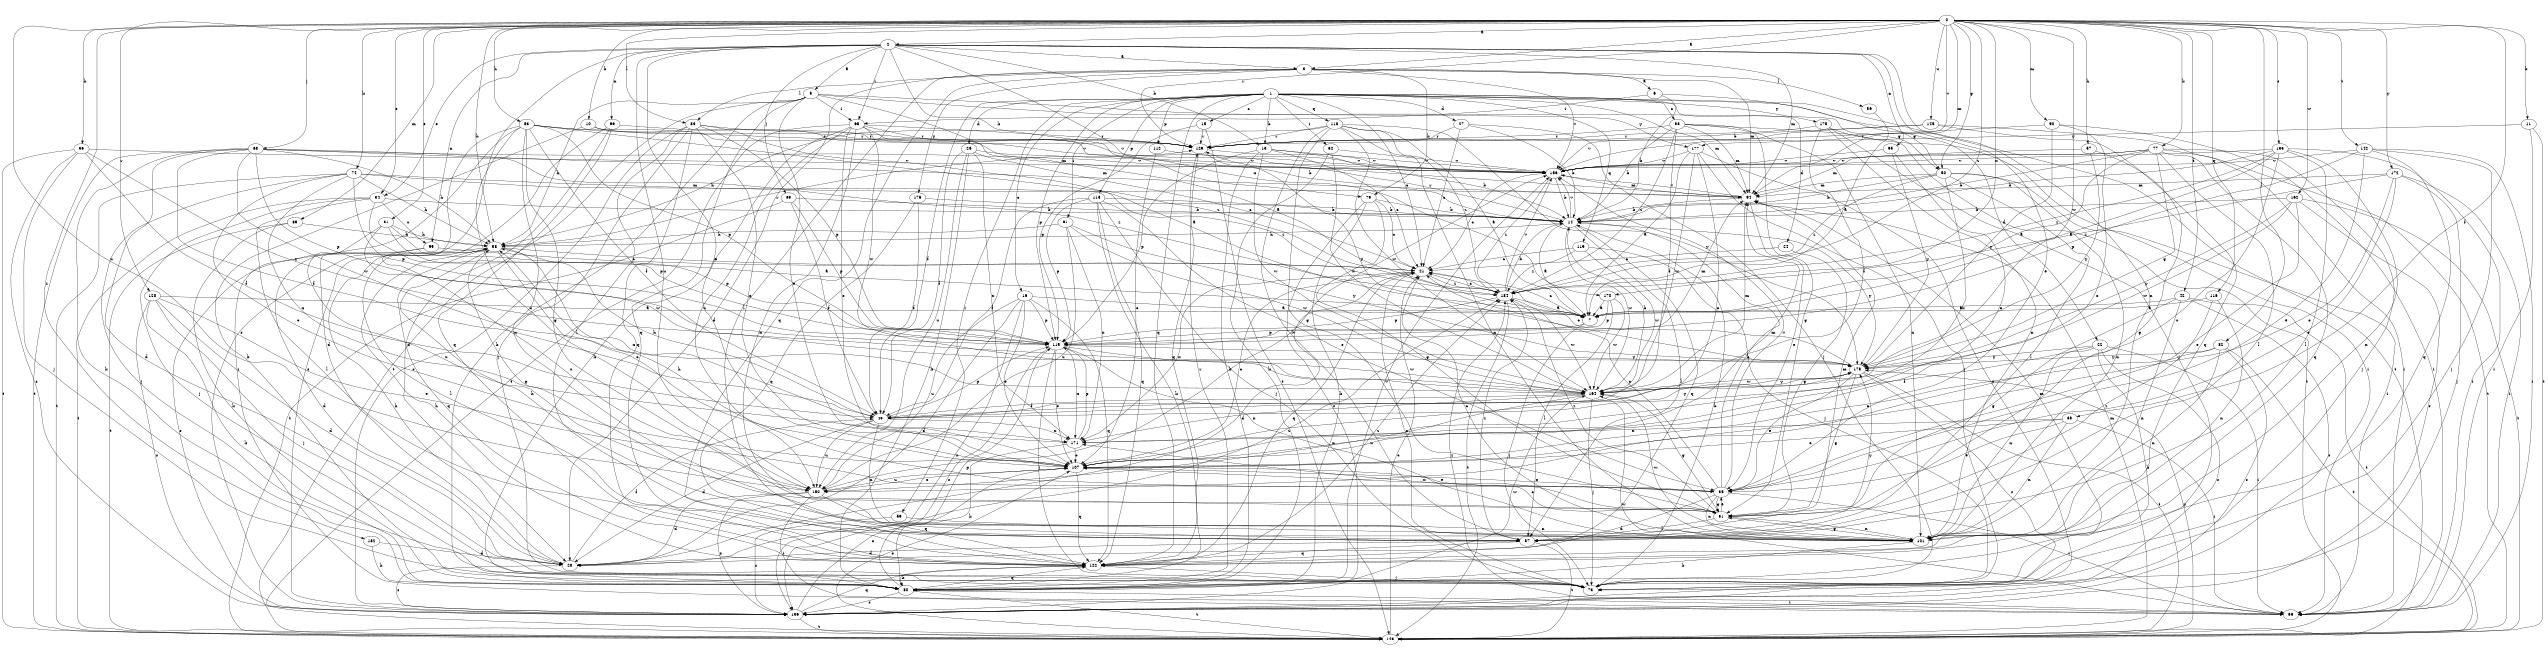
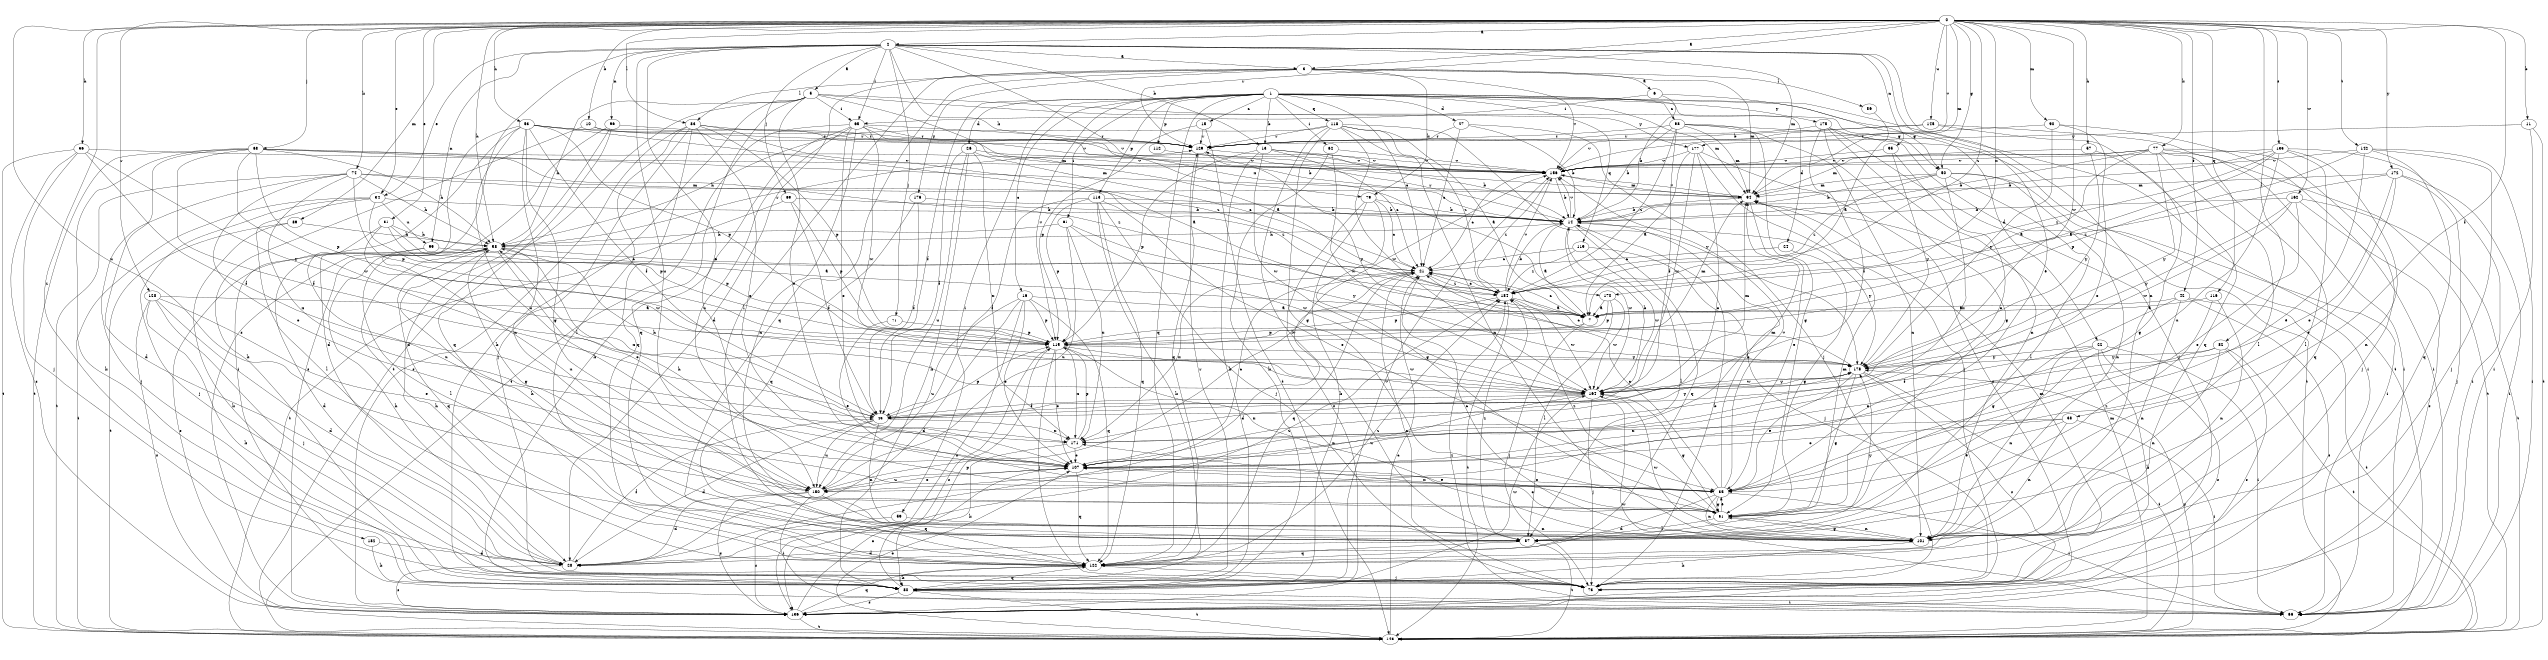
edge "1" -> "115": label "p" -> "v"
edge "77" -> "178": label "g" -> "y"
edge "112" -> "107": removed, label "o"
node "71": added
edge "175" -> "51": added, label "g"
